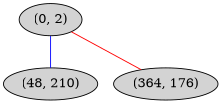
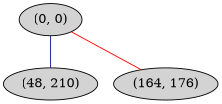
node "(0, 2)": label "(0, 2)" -> "(0, 0)"
node "(364, 176)": label "(364, 176)" -> "(164, 176)"
